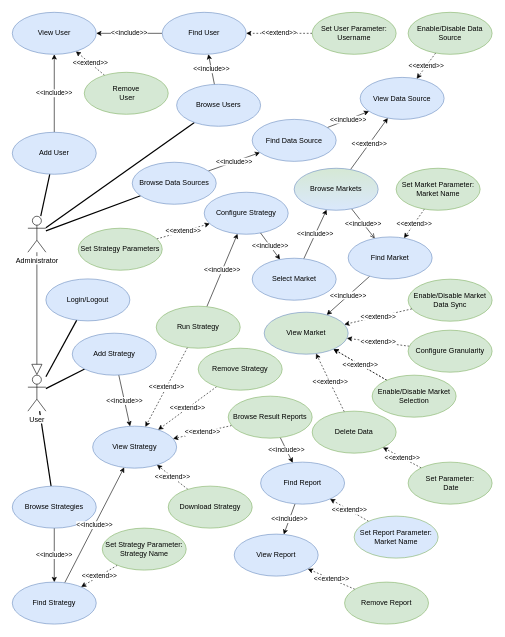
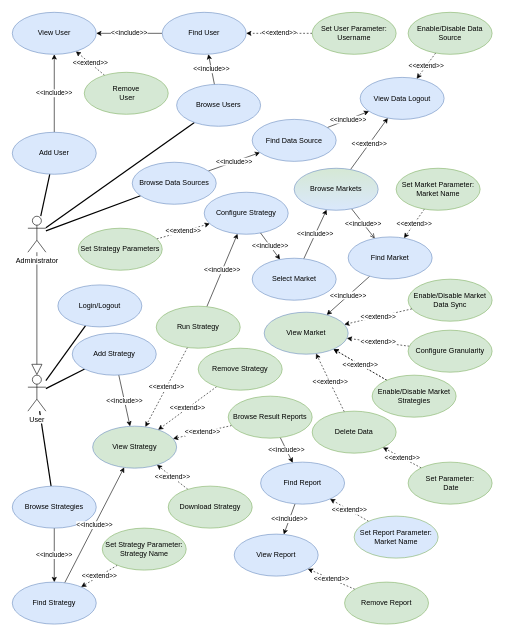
node "View Data Source": label "View Data Source" -> "View Data Logout"
node "Login/Logout": moved (88, 300) -> (100, 306)
node "Enable/Disable Market Selection": label "Enable/Disable Market Selection" -> "Enable/Disable Market Strategies"
node "View Strategy": fillcolor #dae8fc -> #d5e8d4
